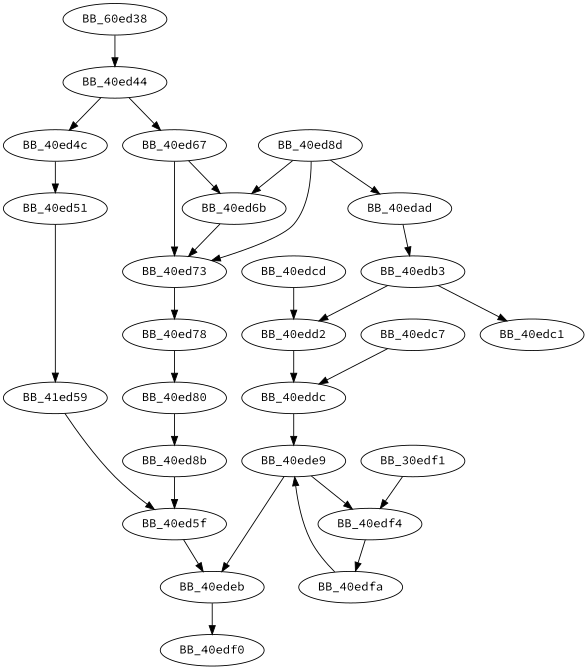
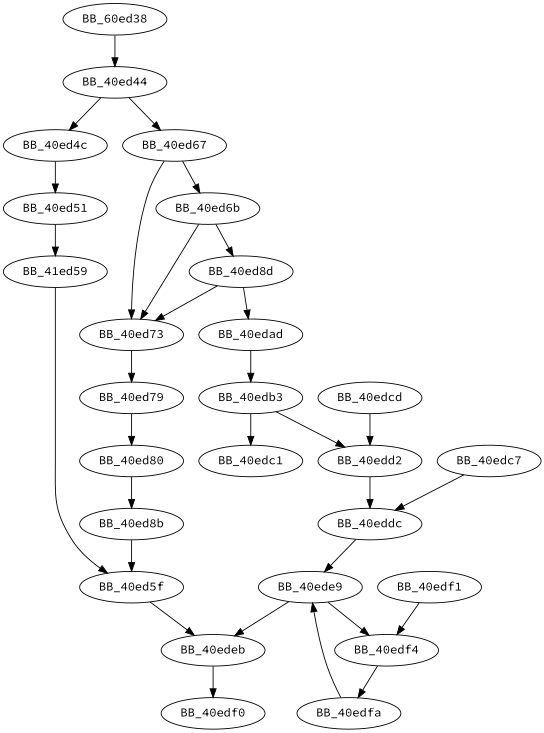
edge "BB_40ed8d" -> "BB_40ed6b": reversed
node "BB_40ed78": label "BB_40ed78" -> "BB_40ed79"
node "BB_30edf1": label "BB_30edf1" -> "BB_40edf1"
